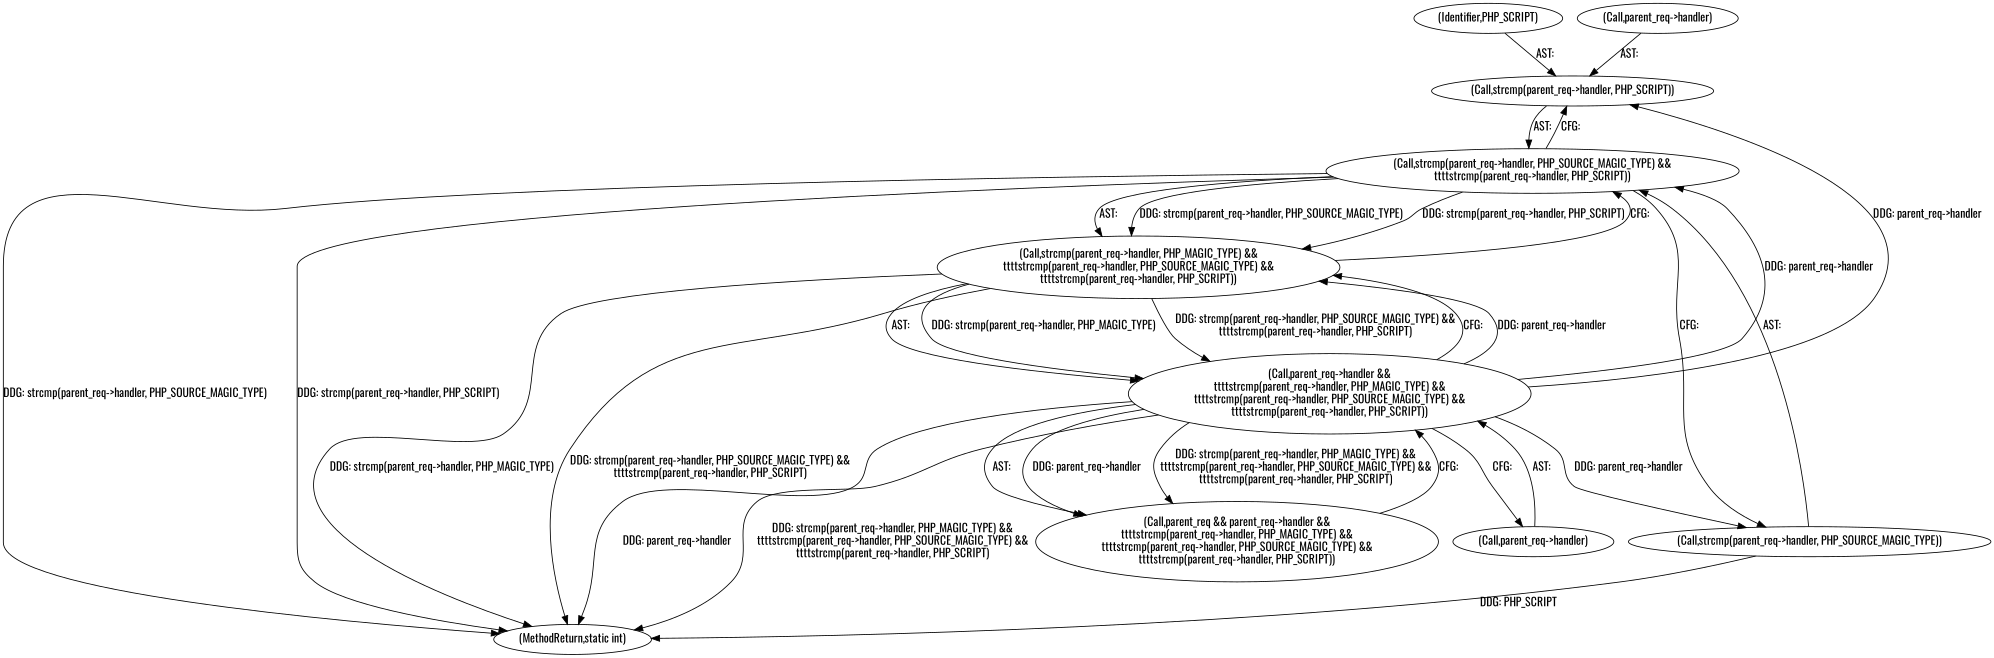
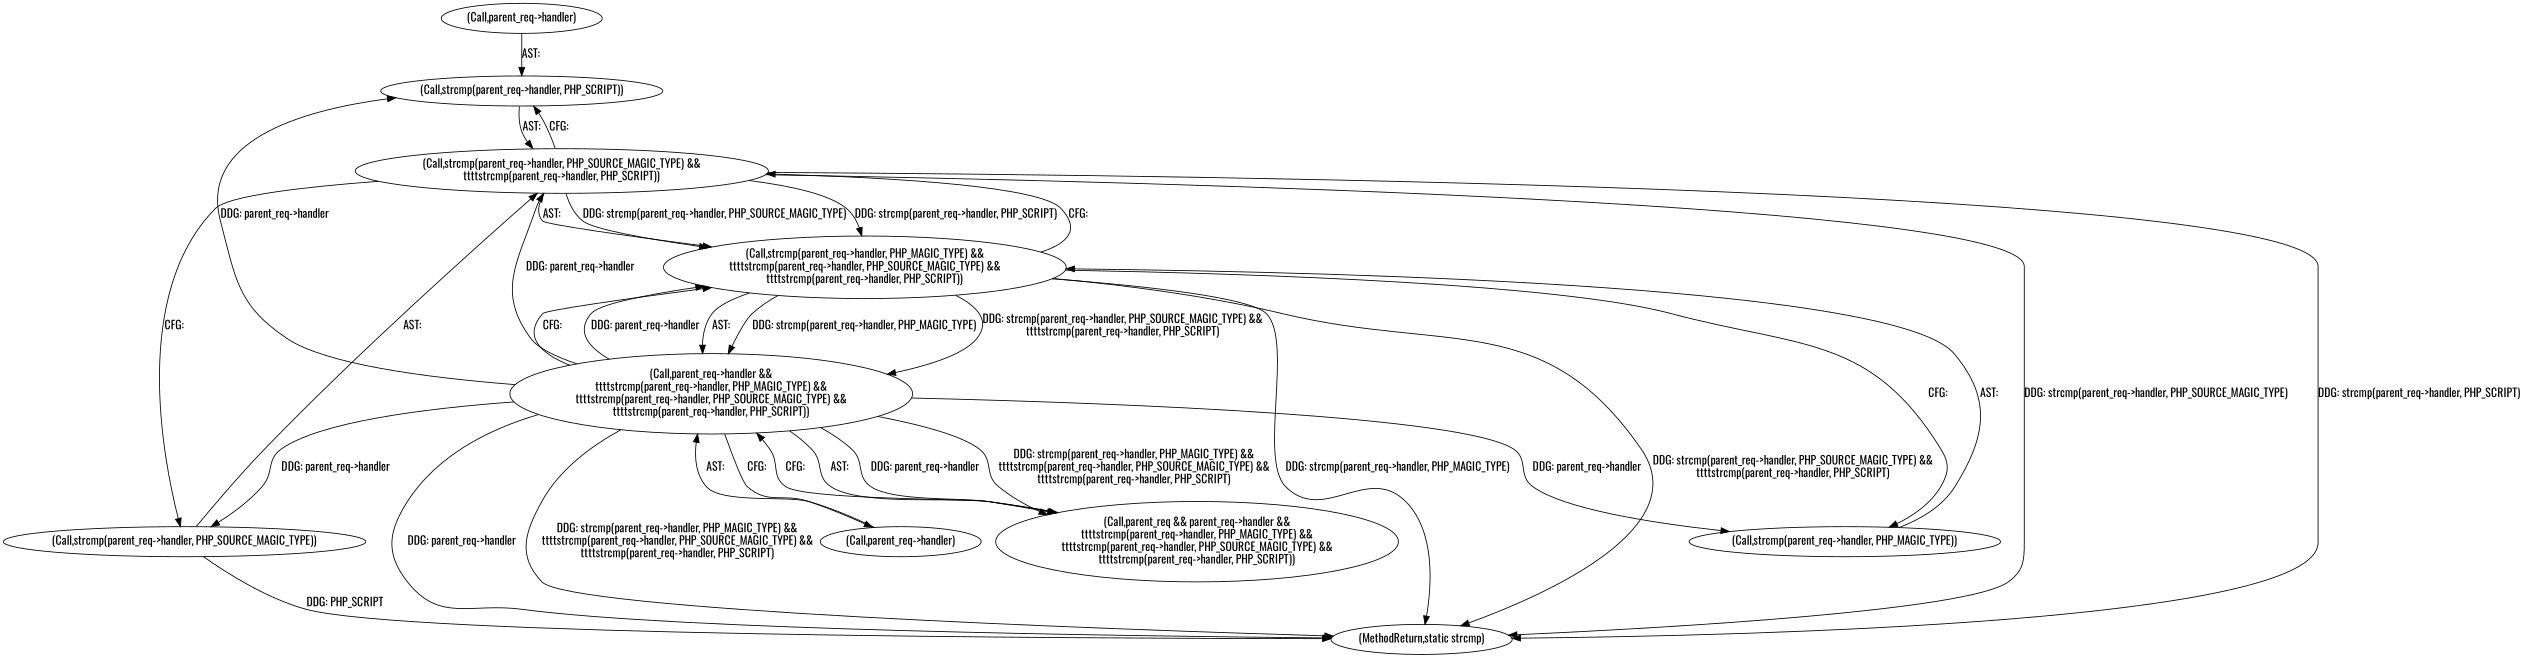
node "(Identifier,PHP_SCRIPT)": removed
node "(Call,strcmp(parent_req->handler, PHP_MAGIC_TYPE))": added
node "(MethodReturn,static int)": label "(MethodReturn,static int)" -> "(MethodReturn,static strcmp)"
